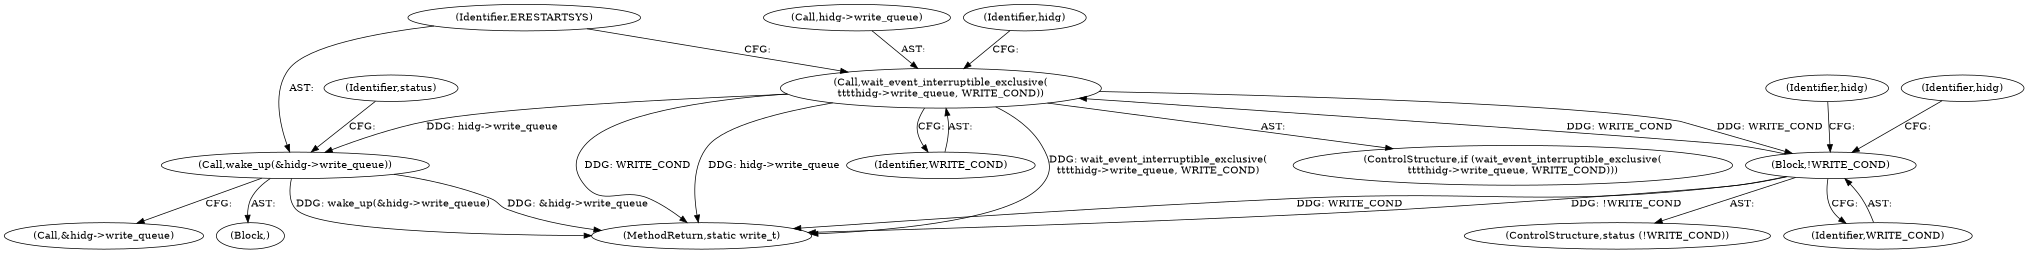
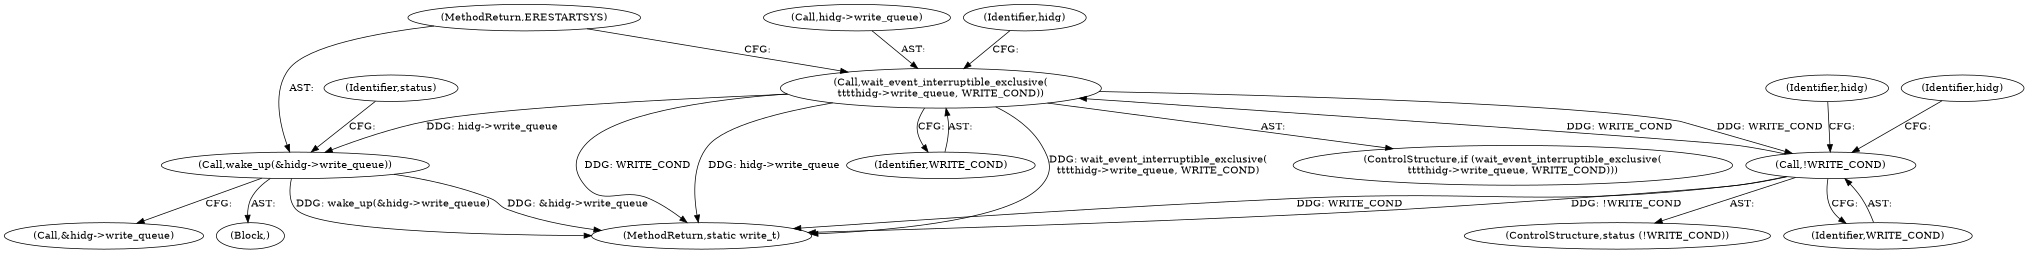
node "(Identifier,ERESTARTSYS)": label "(Identifier,ERESTARTSYS)" -> "(MethodReturn,ERESTARTSYS)"
node "(Block,!WRITE_COND)": label "(Block,!WRITE_COND)" -> "(Call,!WRITE_COND)"
